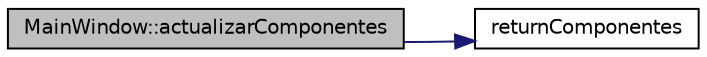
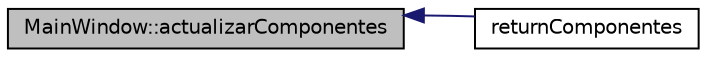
edge "MainWindow::actualizarComponentes" -> "returnComponentes": reversed
